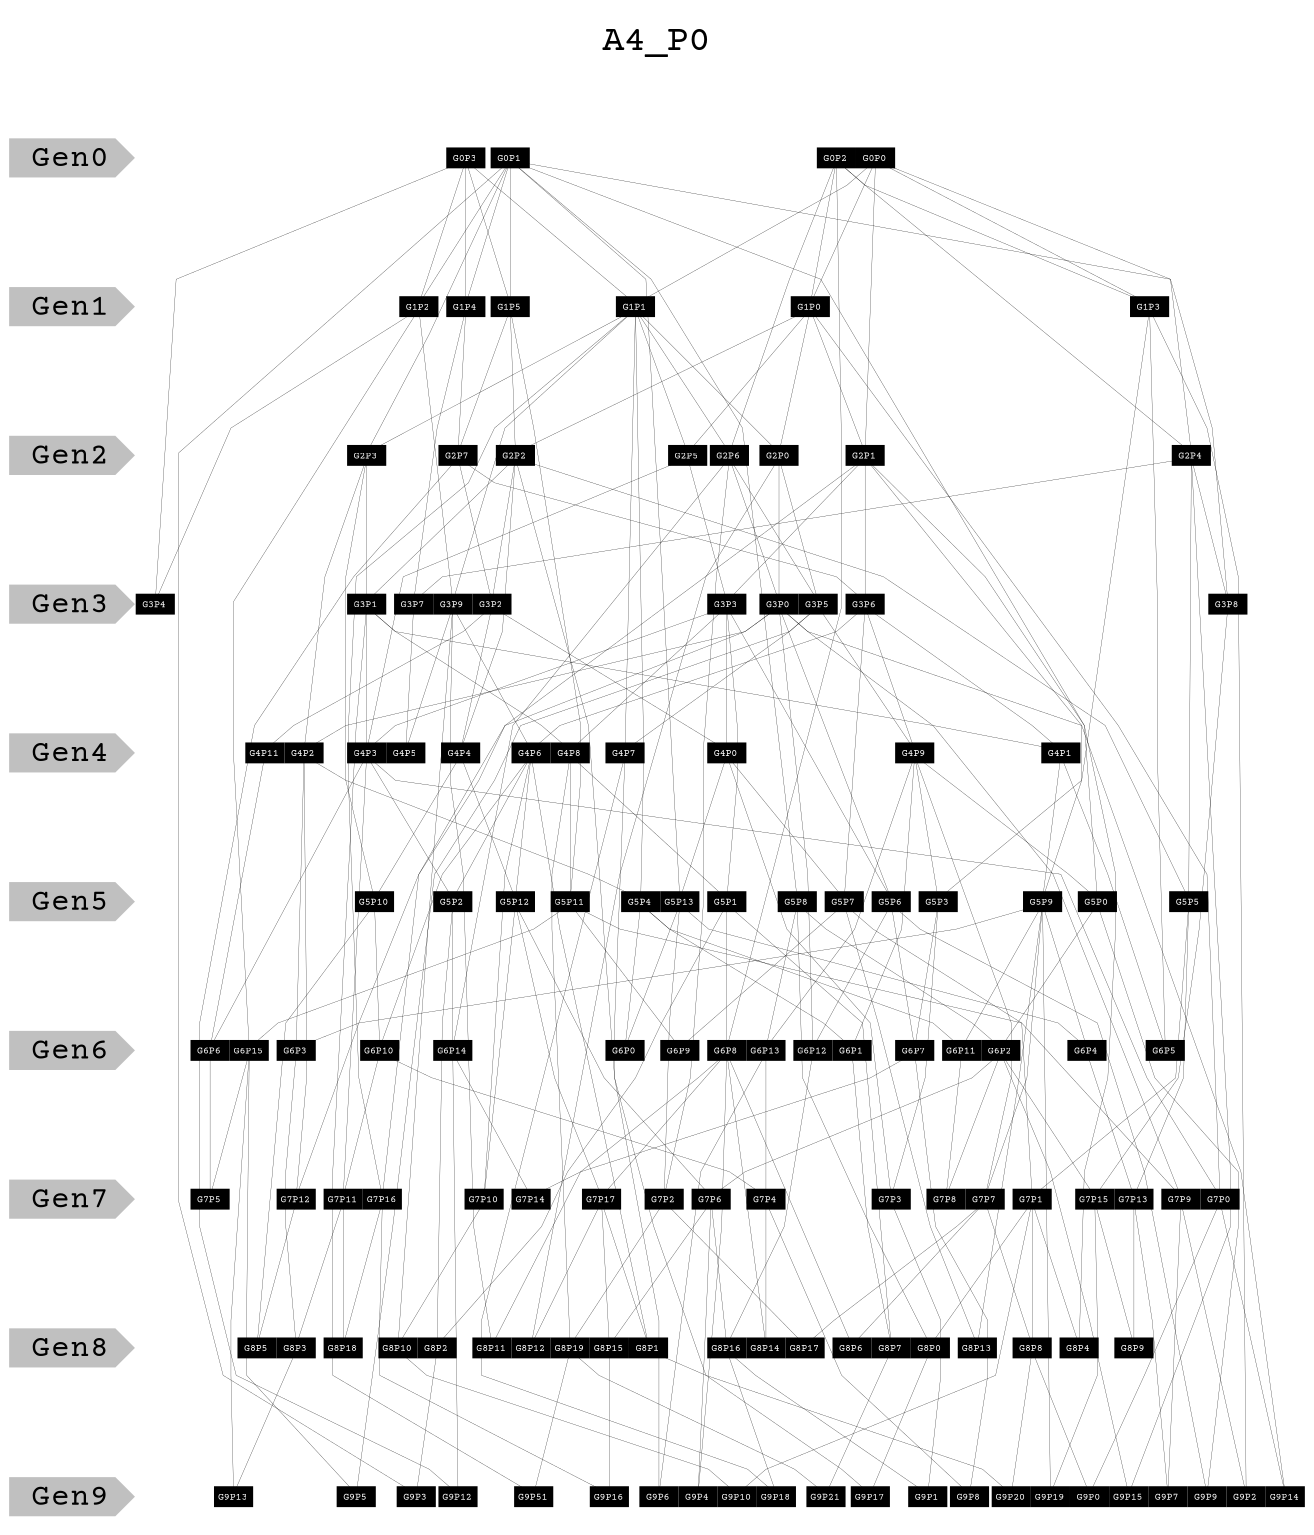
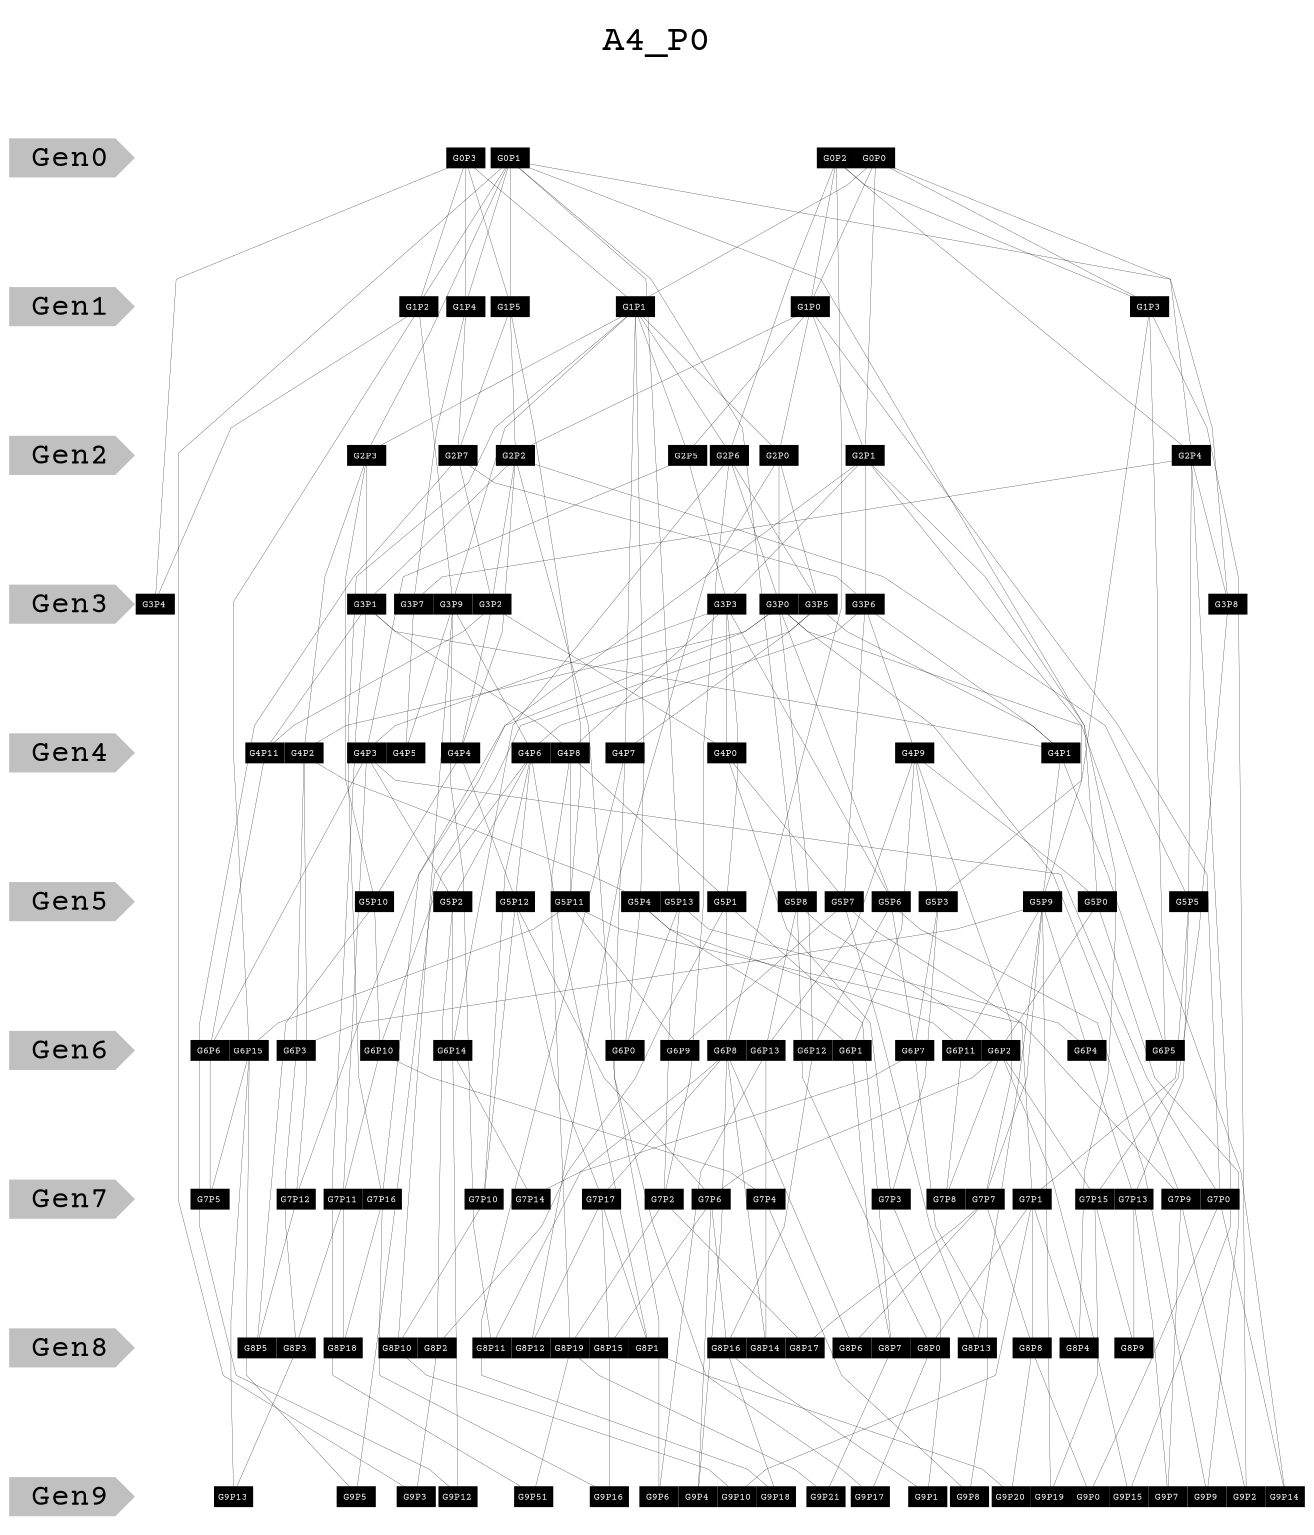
edge "G3P1" -- "G4P3": now "G3P1" -- "G4P11"
edge "G3P5" -- "G4P9": now "G3P5" -- "G4P1"
edge "G4P0" -- "G5P13": removed
